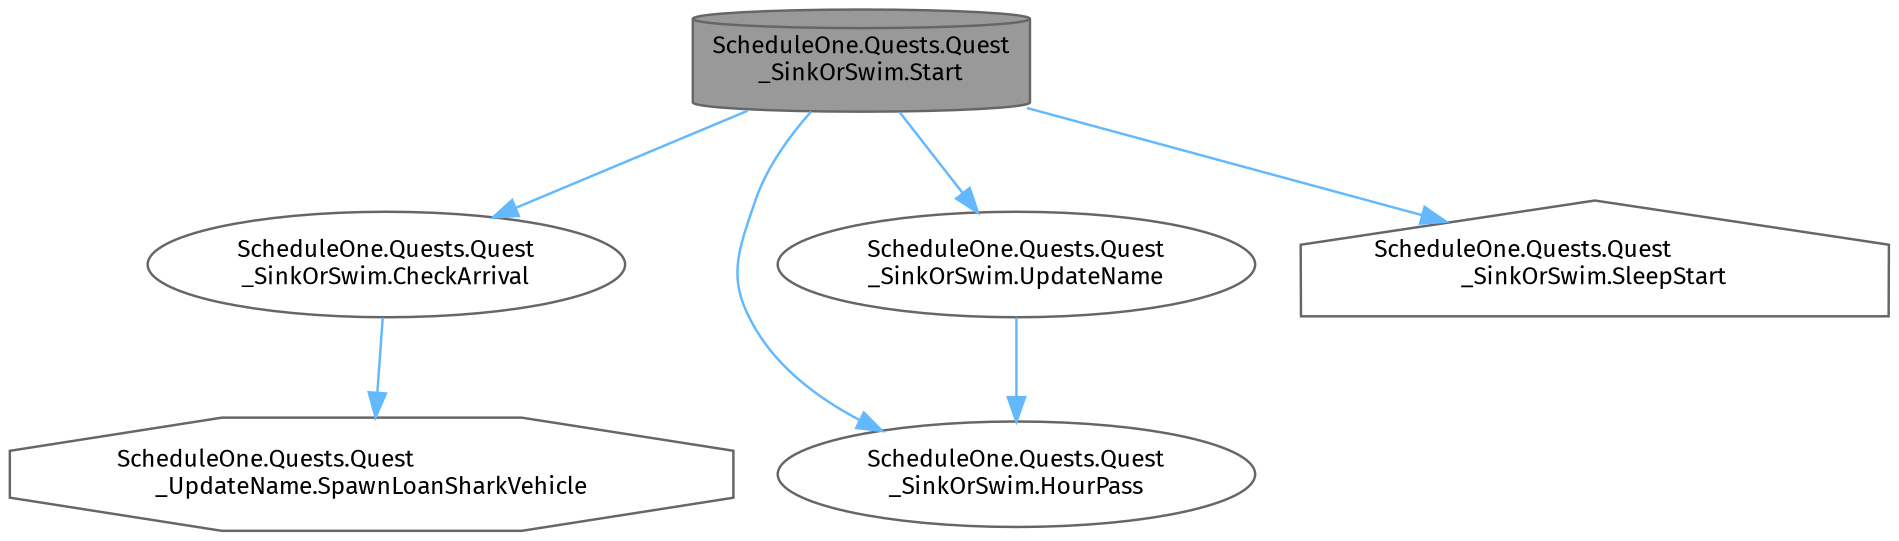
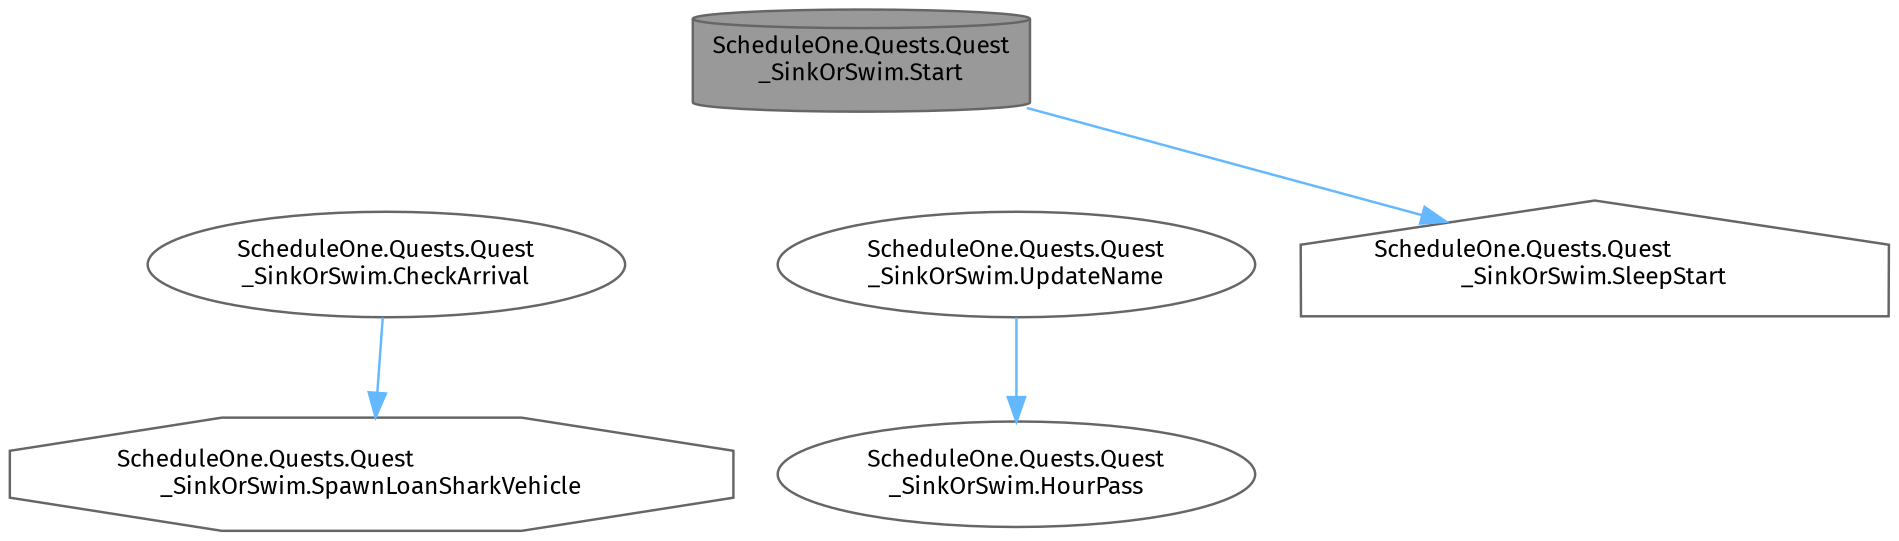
edge "ScheduleOne.Quests.Quest _SinkOrSwim.Start" -> "ScheduleOne.Quests.Quest _SinkOrSwim.UpdateName": removed
edge "ScheduleOne.Quests.Quest _SinkOrSwim.Start" -> "ScheduleOne.Quests.Quest _SinkOrSwim.CheckArrival": removed
edge "ScheduleOne.Quests.Quest _SinkOrSwim.Start" -> "ScheduleOne.Quests.Quest _SinkOrSwim.HourPass": removed
node "ScheduleOne.Quests.Quest _UpdateName.SpawnLoanSharkVehicle": label "ScheduleOne.Quests.Quest _UpdateName.SpawnLoanSharkVehicle" -> "ScheduleOne.Quests.Quest _SinkOrSwim.SpawnLoanSharkVehicle"
